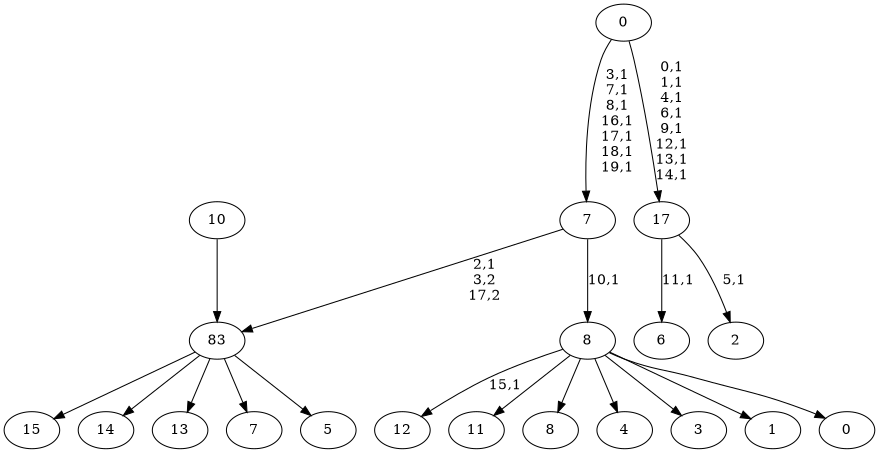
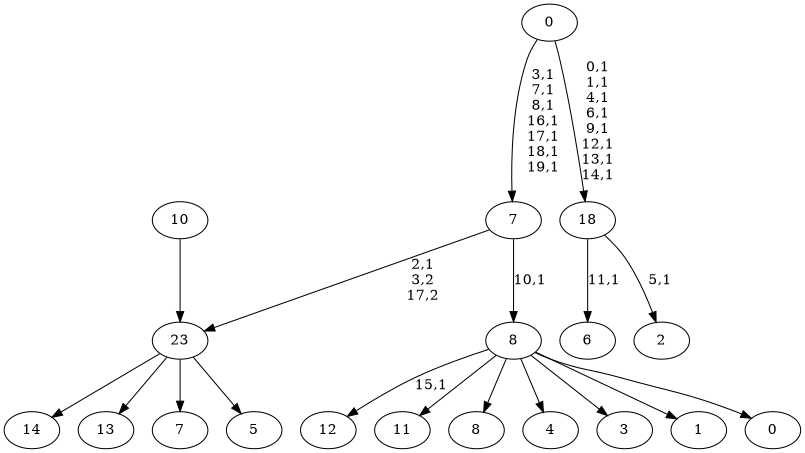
node "17": label "17" -> "18"
node "83": label "83" -> "23"
node "15": removed
